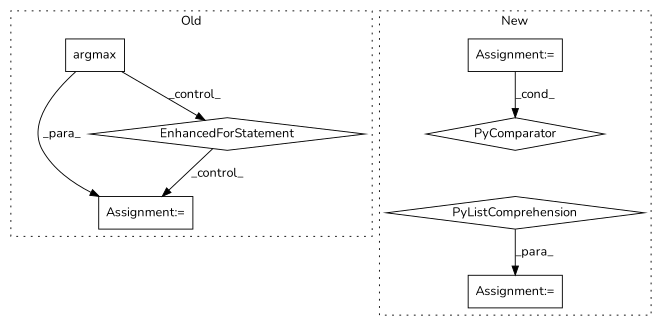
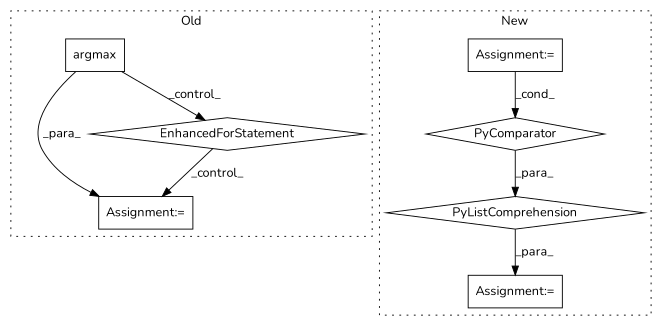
edge "PyComparator" -> "PyListComprehension": added, label "_para_"
